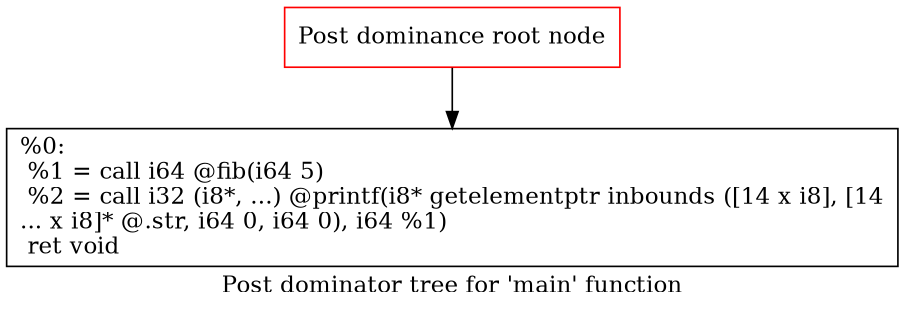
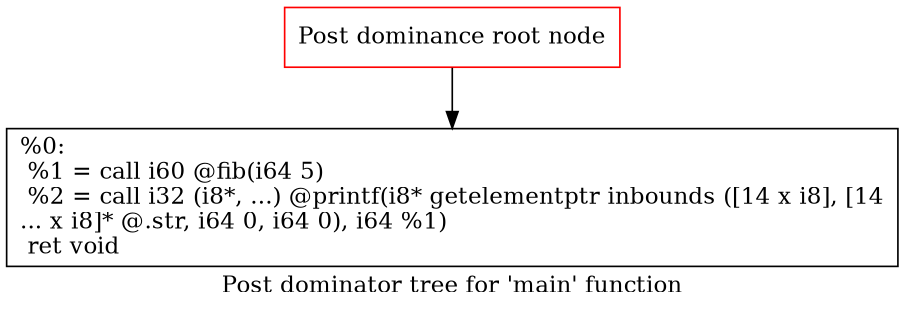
node "%0:": text "%1 = call i64 @fib(i64 5)" -> "%1 = call i60 @fib(i64 5)"
